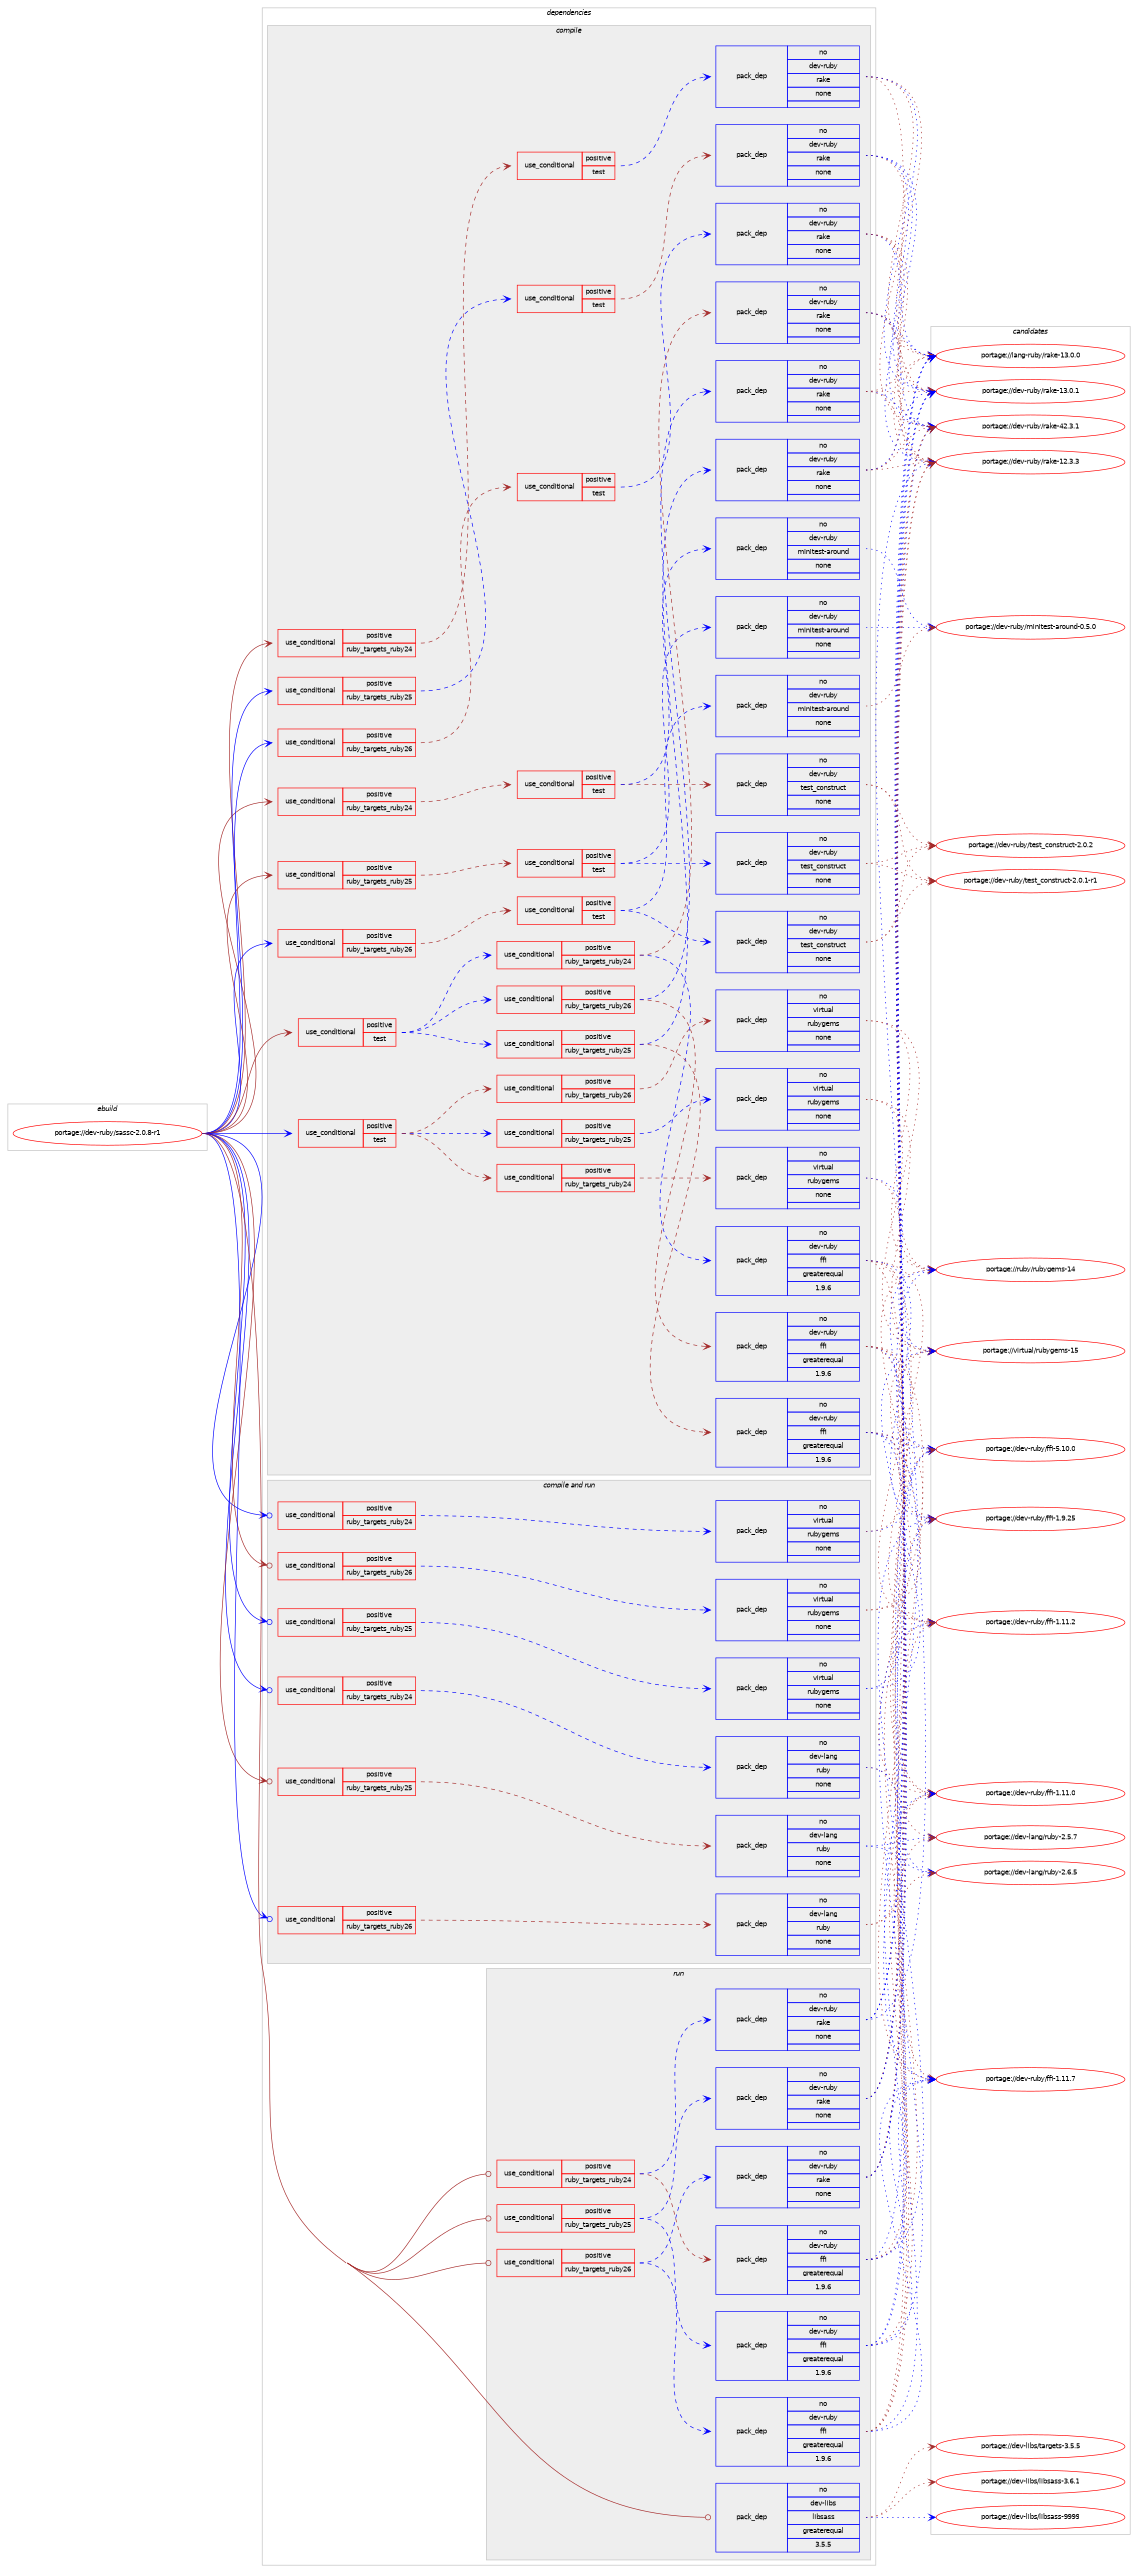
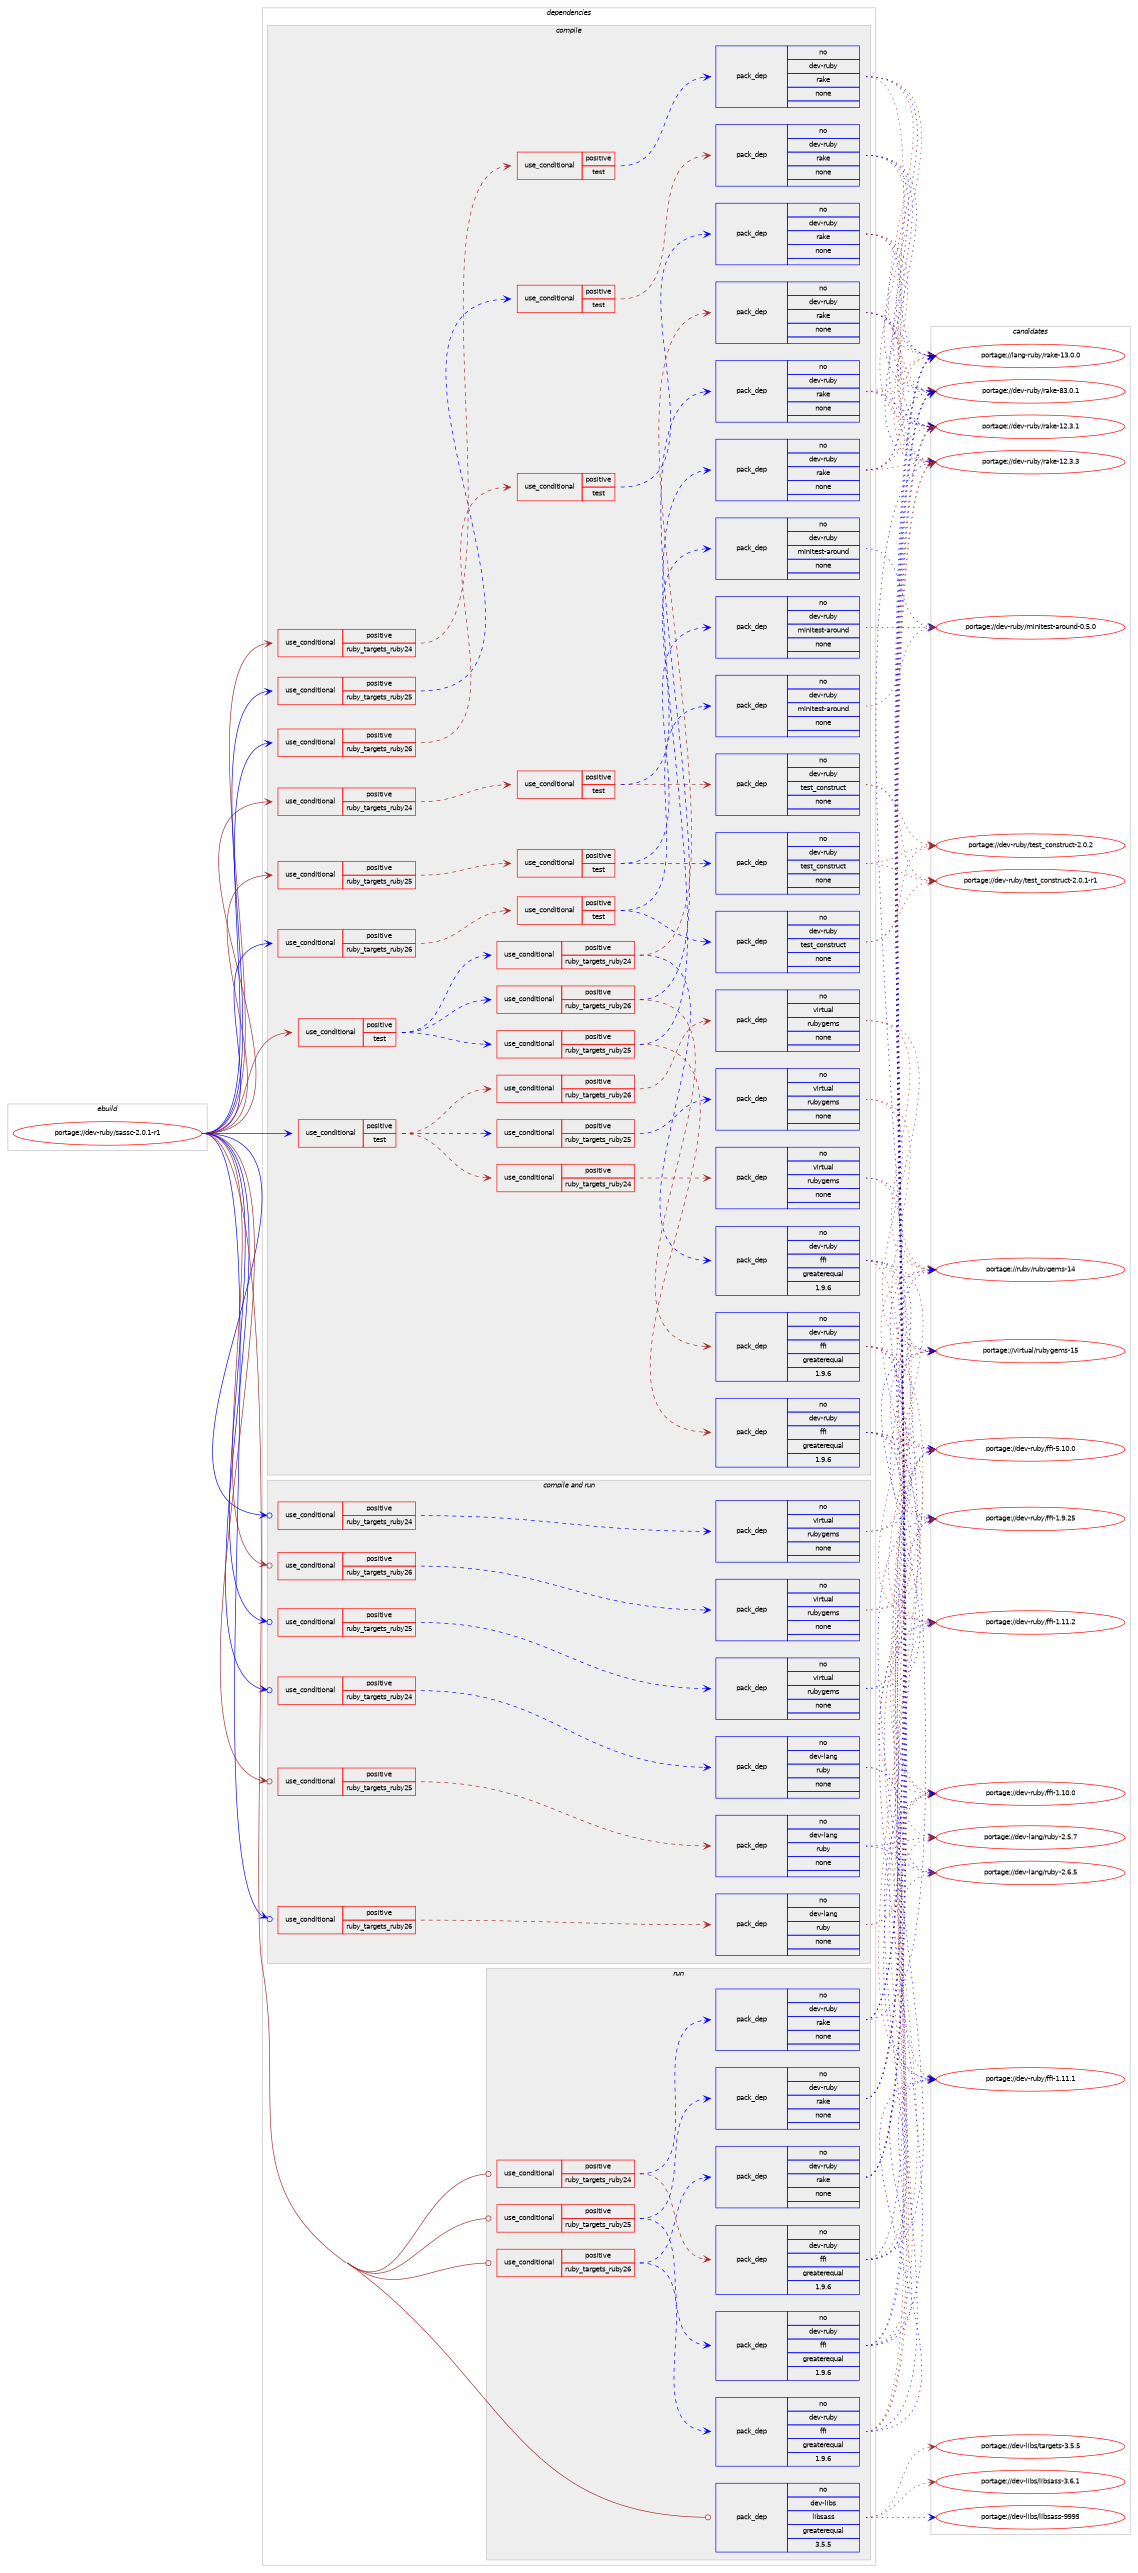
node "portage://dev-ruby/rake-13.0.1": label "portage://dev-ruby/rake-13.0.1" -> "portage://dev-ruby/rake-83.0.1"
node "portage://dev-ruby/rake-42.3.1": label "portage://dev-ruby/rake-42.3.1" -> "portage://dev-ruby/rake-12.3.1"
node "portage://dev-ruby/sassc-2.0.8-r1": label "portage://dev-ruby/sassc-2.0.8-r1" -> "portage://dev-ruby/sassc-2.0.1-r1"
node "portage://dev-ruby/ffi-1.11.0": label "portage://dev-ruby/ffi-1.11.0" -> "portage://dev-ruby/ffi-1.10.0"
node "portage://dev-ruby/ffi-1.11.7": label "portage://dev-ruby/ffi-1.11.7" -> "portage://dev-ruby/ffi-1.11.1"
